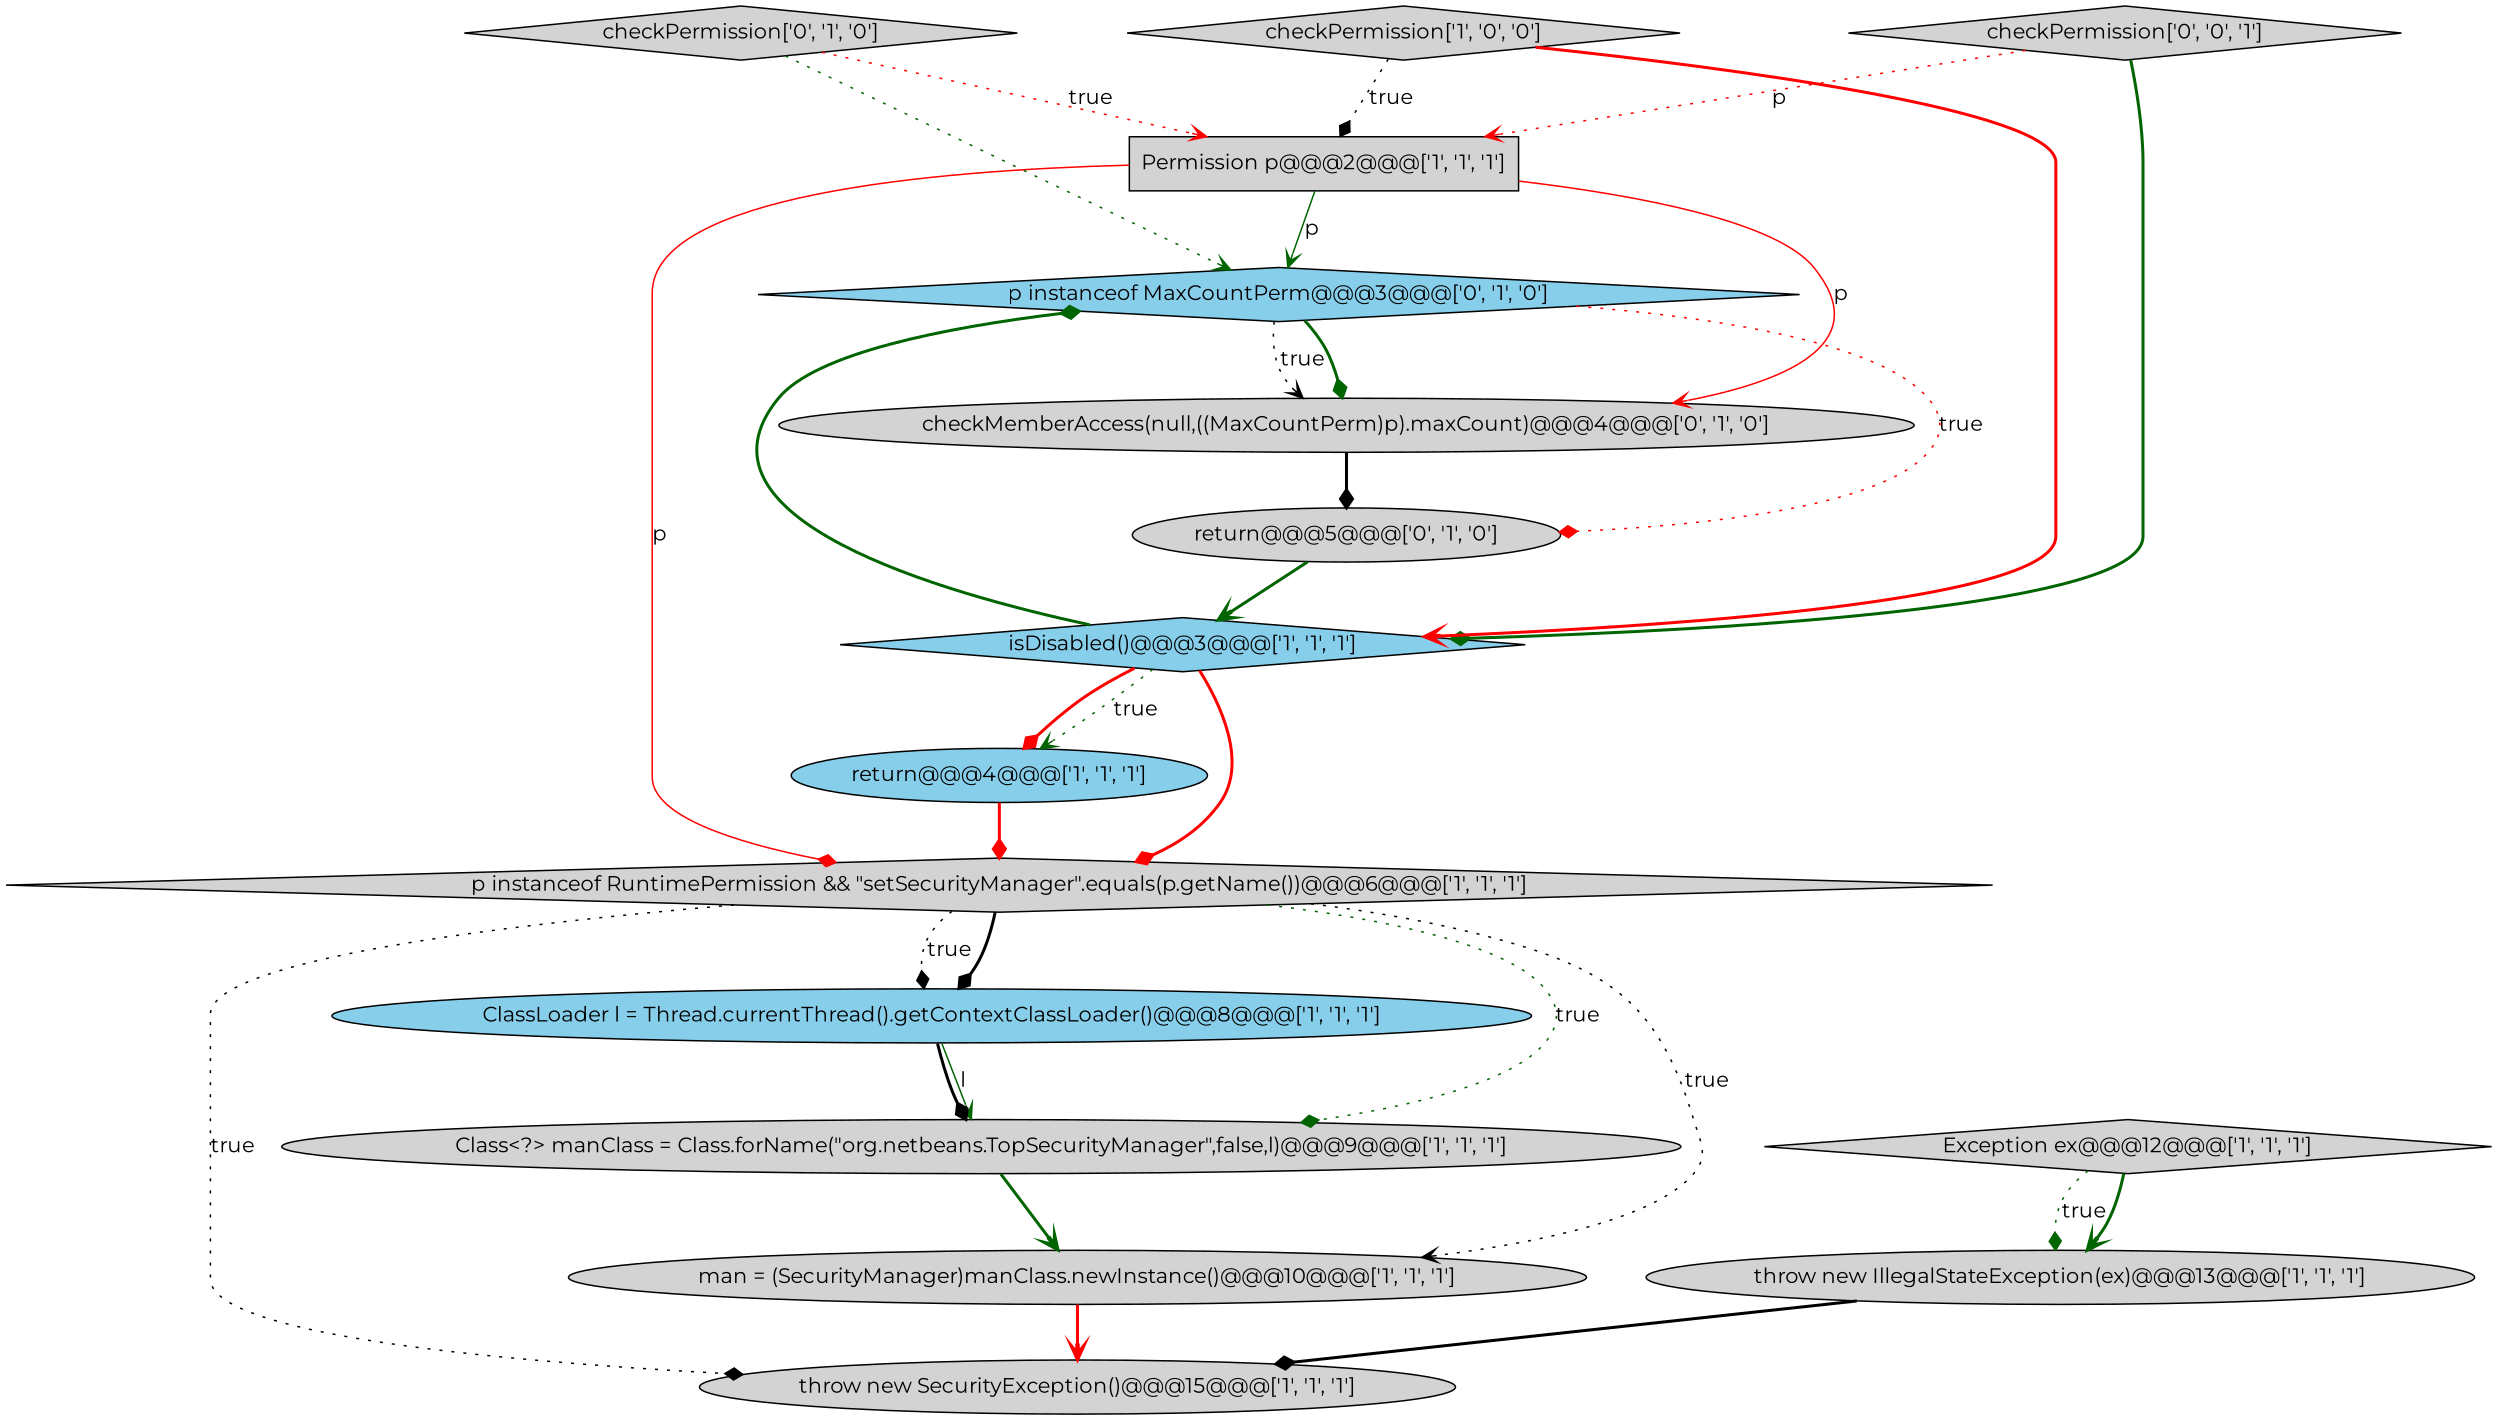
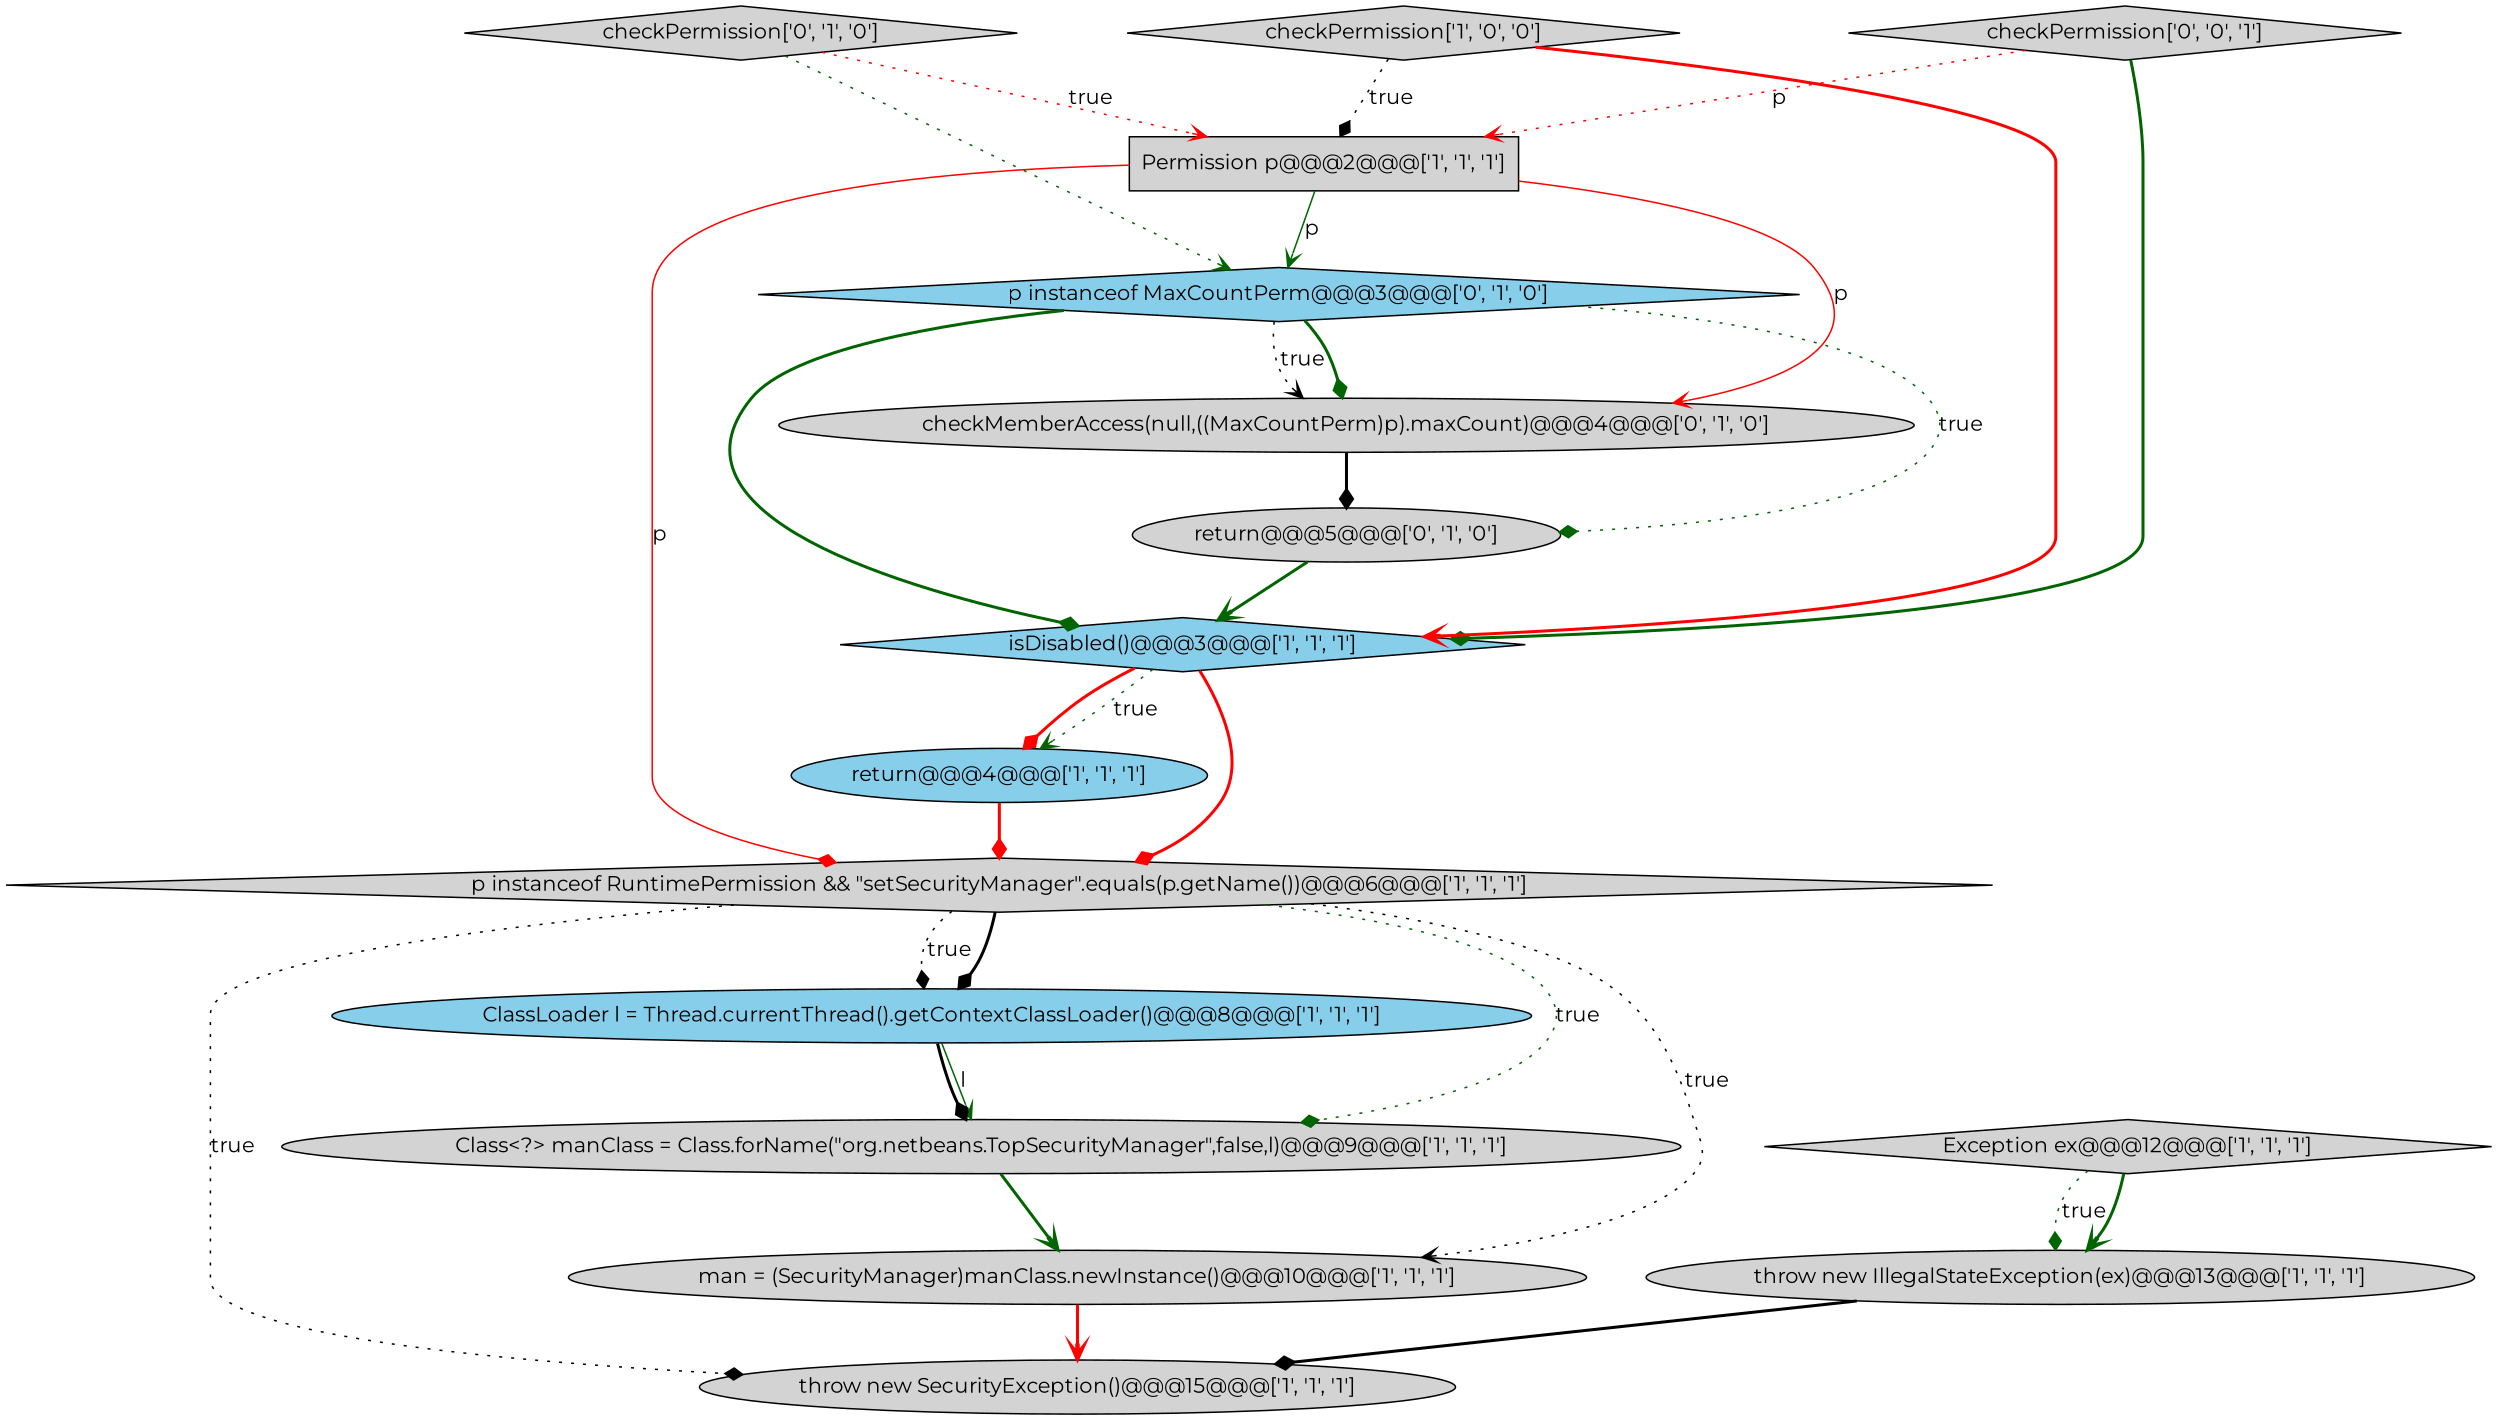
edge "p instanceof MaxCountPerm@@@3@@@['0', '1', '0']" -> "return@@@5@@@['0', '1', '0']": color red -> darkgreen
edge "isDisabled()@@@3@@@['1', '1', '1']" -> "p instanceof MaxCountPerm@@@3@@@['0', '1', '0']": reversed
